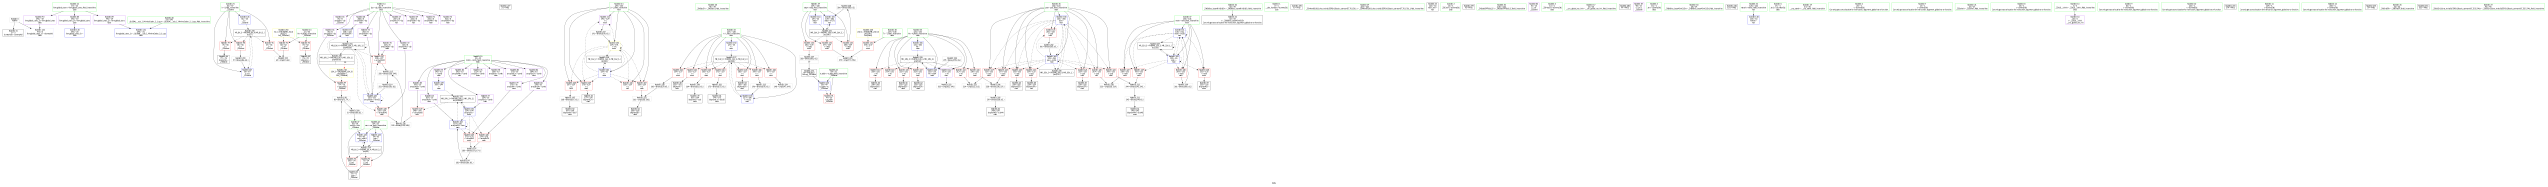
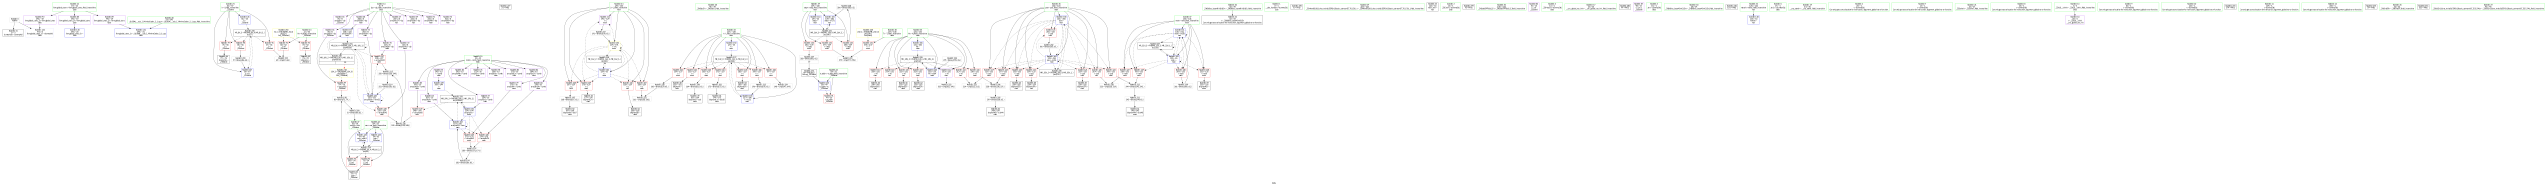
edge "NodeID: 14" -> "NodeID: 137": now "NodeID: 14" -> "NodeID: 70"
edge "NodeID: 15" -> "NodeID: 75": removed
edge "NodeID: 221" -> "NodeID: 54": now "NodeID: 110" -> "NodeID: 54"
